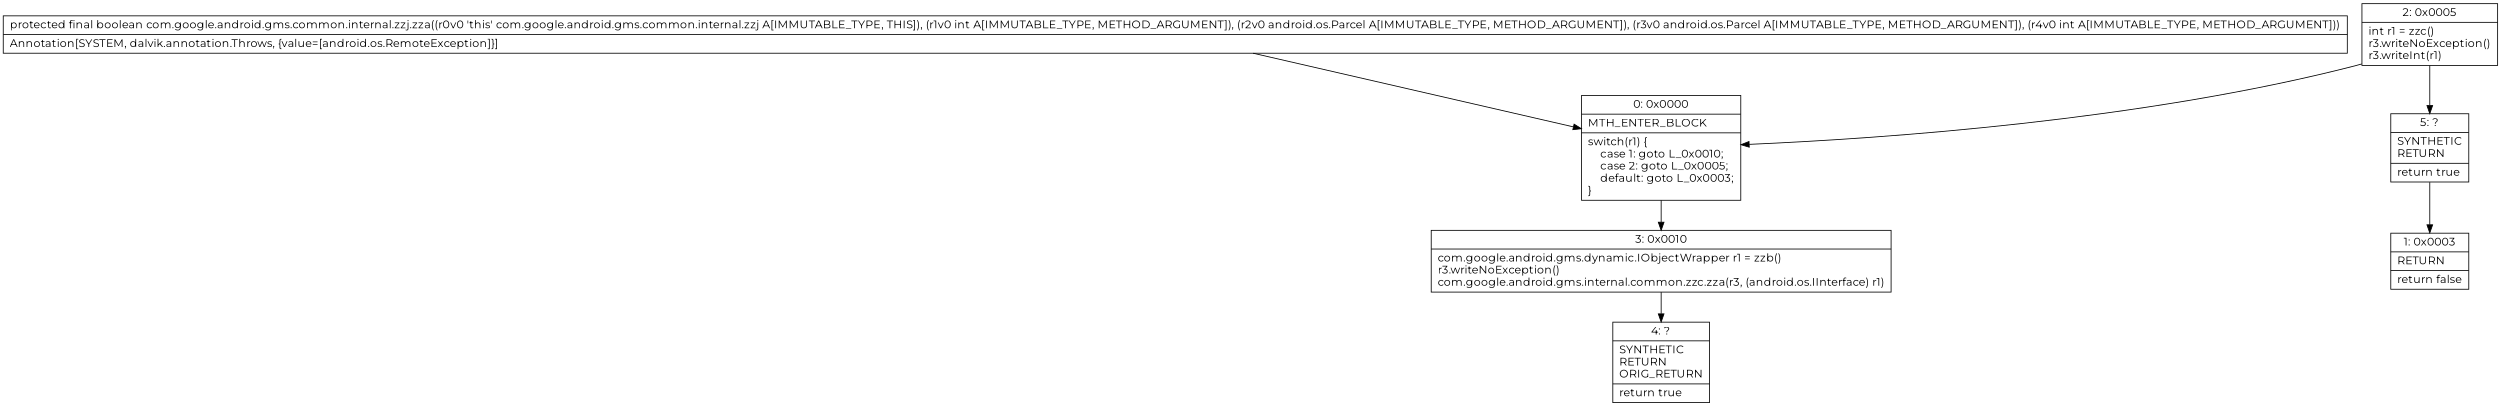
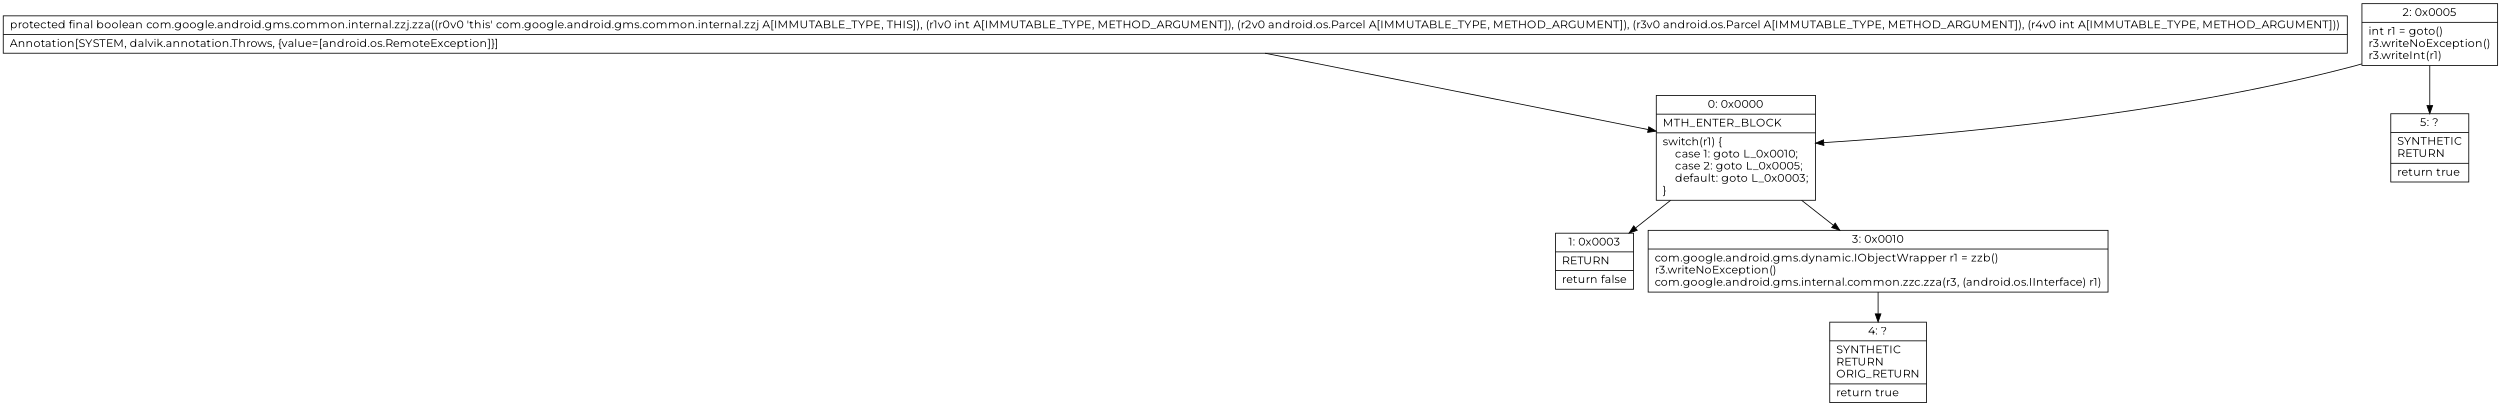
node "2: 0x0005": text "int r1 = zzc()" -> "int r1 = goto()"
edge "5: ?" -> "1: 0x0003": now "0: 0x0000" -> "1: 0x0003"
